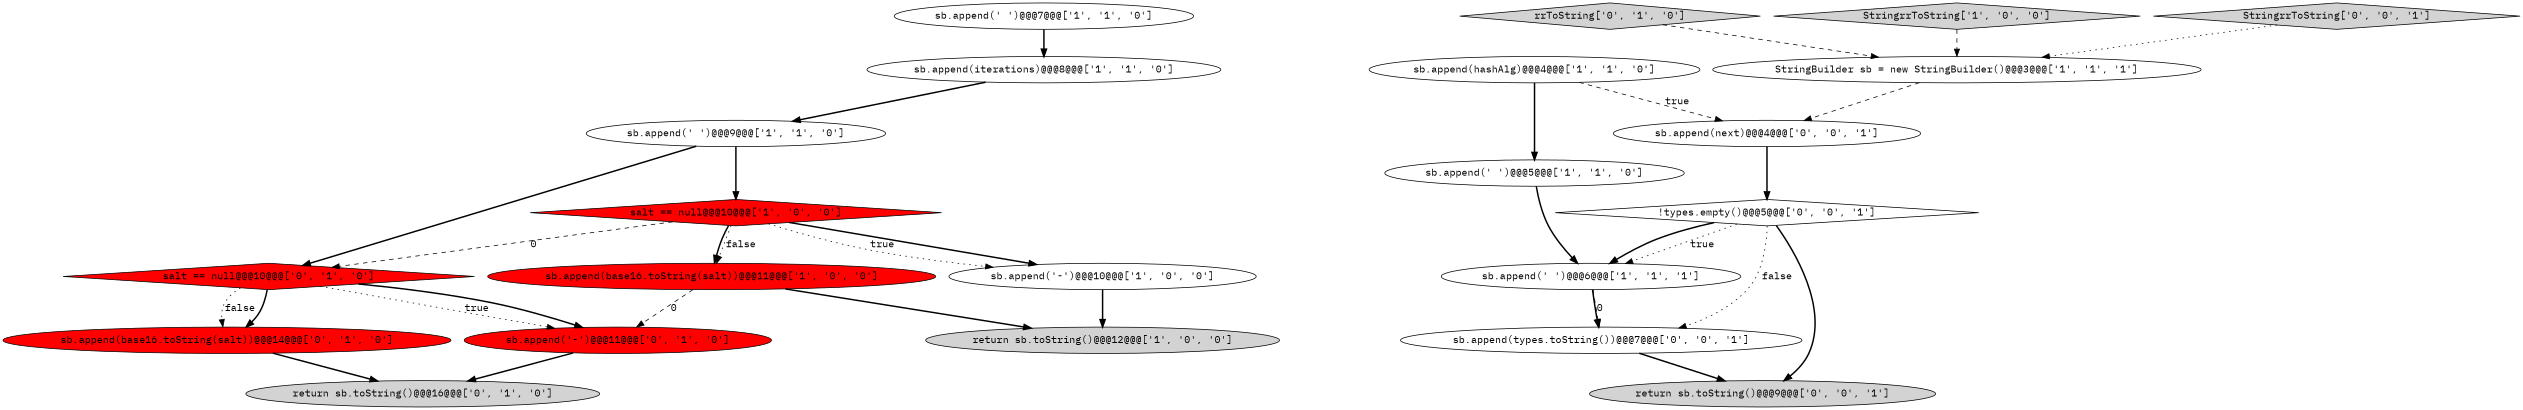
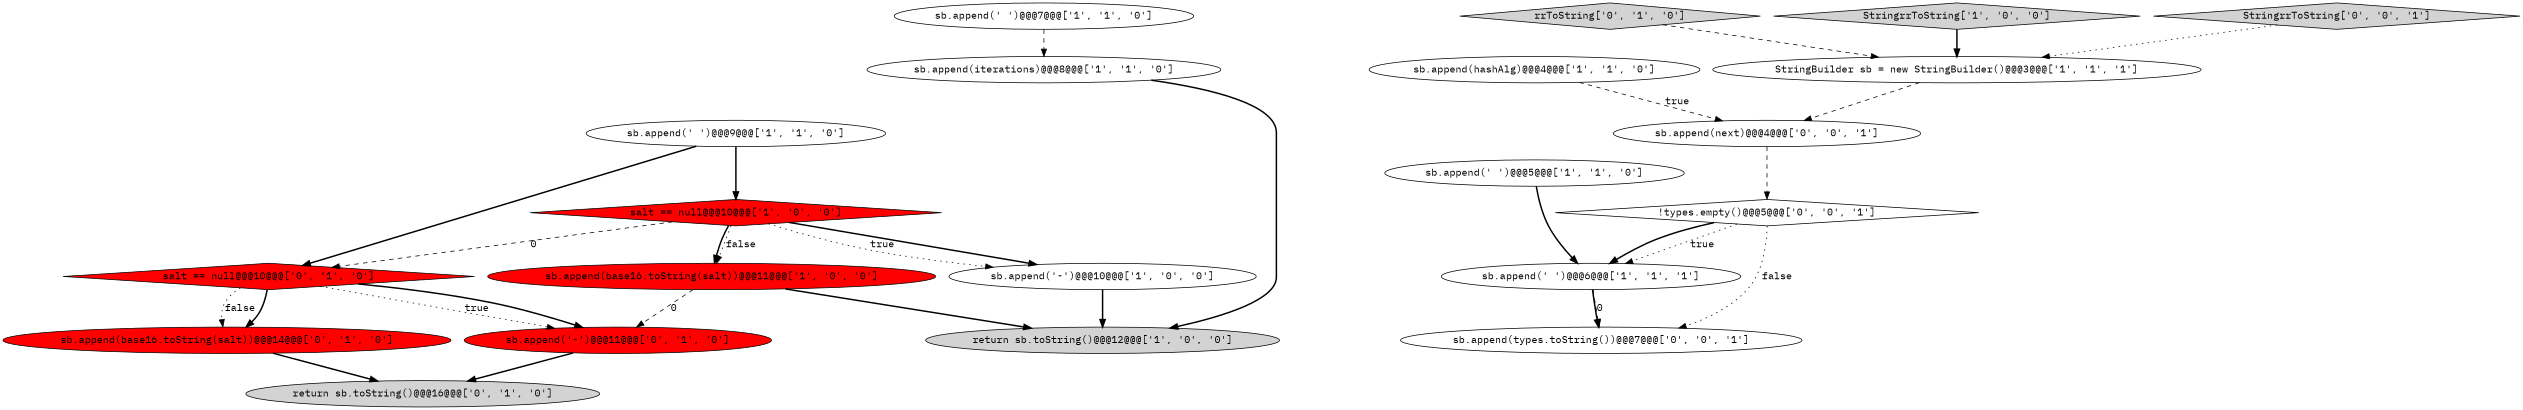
edge "sb.append(' ')@@@7@@@['1', '1', '0']" -> "sb.append(iterations)@@@8@@@['1', '1', '0']": style bold -> dashed
edge "StringrrToString['1', '0', '0']" -> "StringBuilder sb = new StringBuilder()@@@3@@@['1', '1', '1']": style dashed -> bold
edge "sb.append(iterations)@@@8@@@['1', '1', '0']" -> "sb.append(' ')@@@9@@@['1', '1', '0']": now "sb.append(iterations)@@@8@@@['1', '1', '0']" -> "return sb.toString()@@@12@@@['1', '0', '0']"
edge "sb.append(hashAlg)@@@4@@@['1', '1', '0']" -> "sb.append(' ')@@@5@@@['1', '1', '0']": removed
edge "sb.append(next)@@@4@@@['0', '0', '1']" -> "!types.empty()@@@5@@@['0', '0', '1']": style bold -> dashed
node "return sb.toString()@@@9@@@['0', '0', '1']": removed
